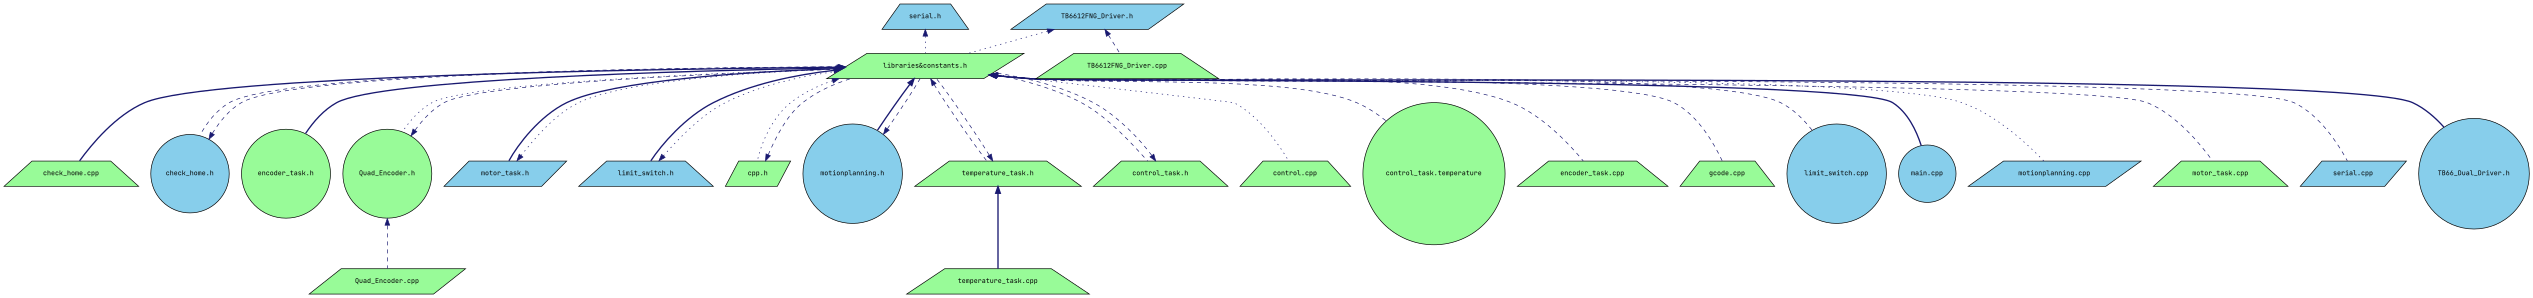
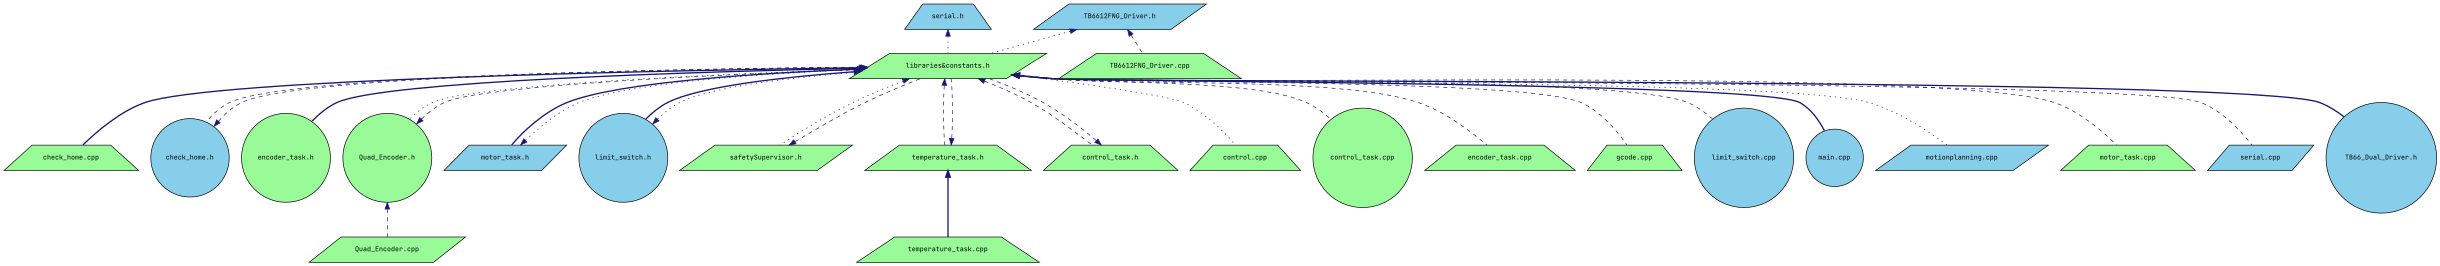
node "limit_switch.h": shape trapezium -> circle
node "cpp.h": label "cpp.h" -> "safetySupervisor.h"
node "motionplanning.h": removed
node "control_task.temperature": label "control_task.temperature" -> "control_task.cpp"
